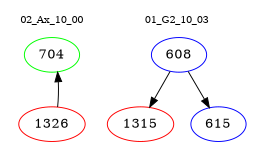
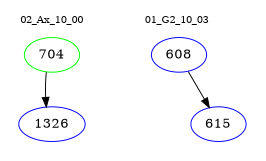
edge "1326" -> "704": reversed
node "1326": color red -> blue
node "1315": removed
